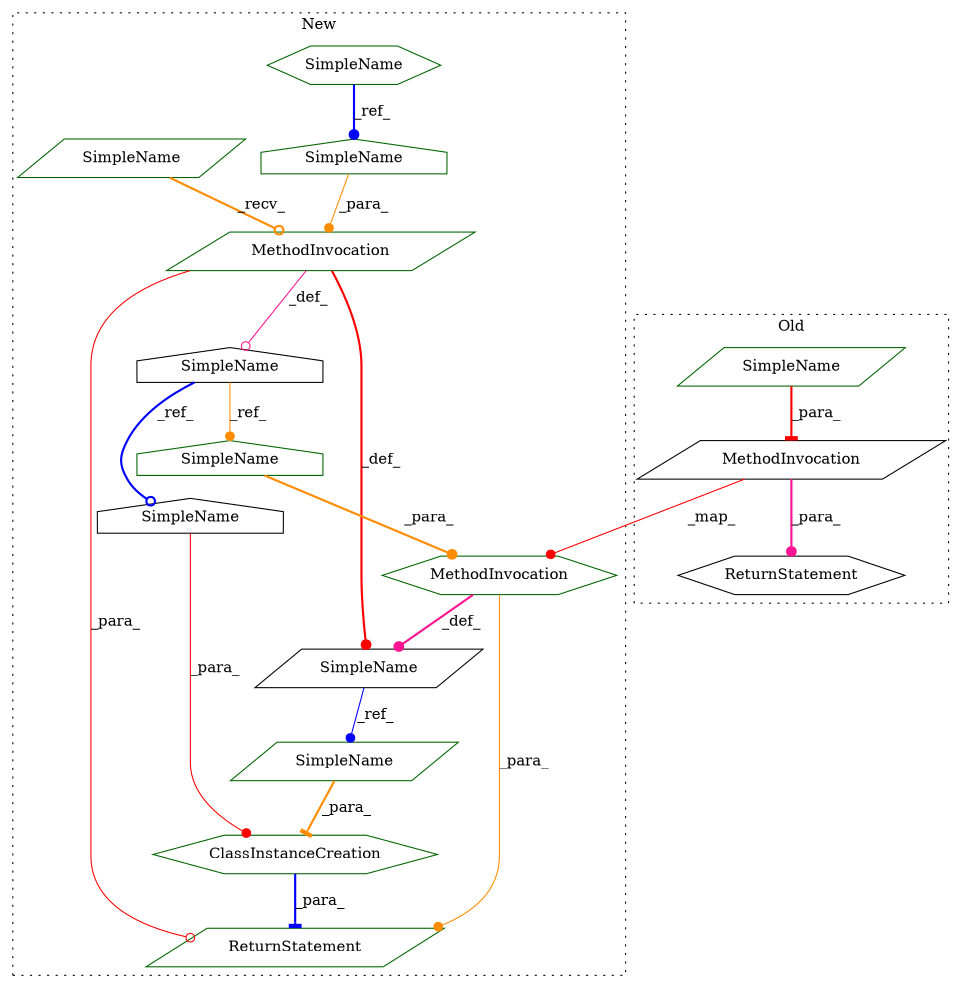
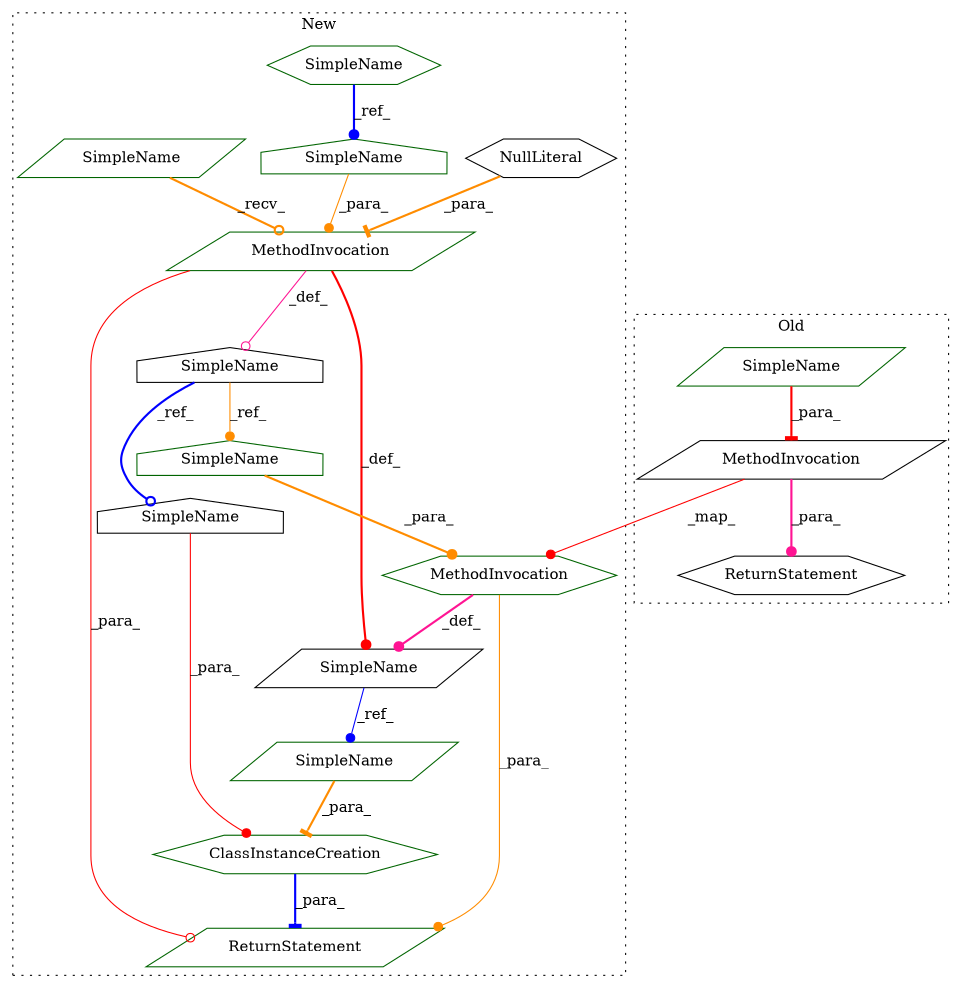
node "NullLiteral": added
